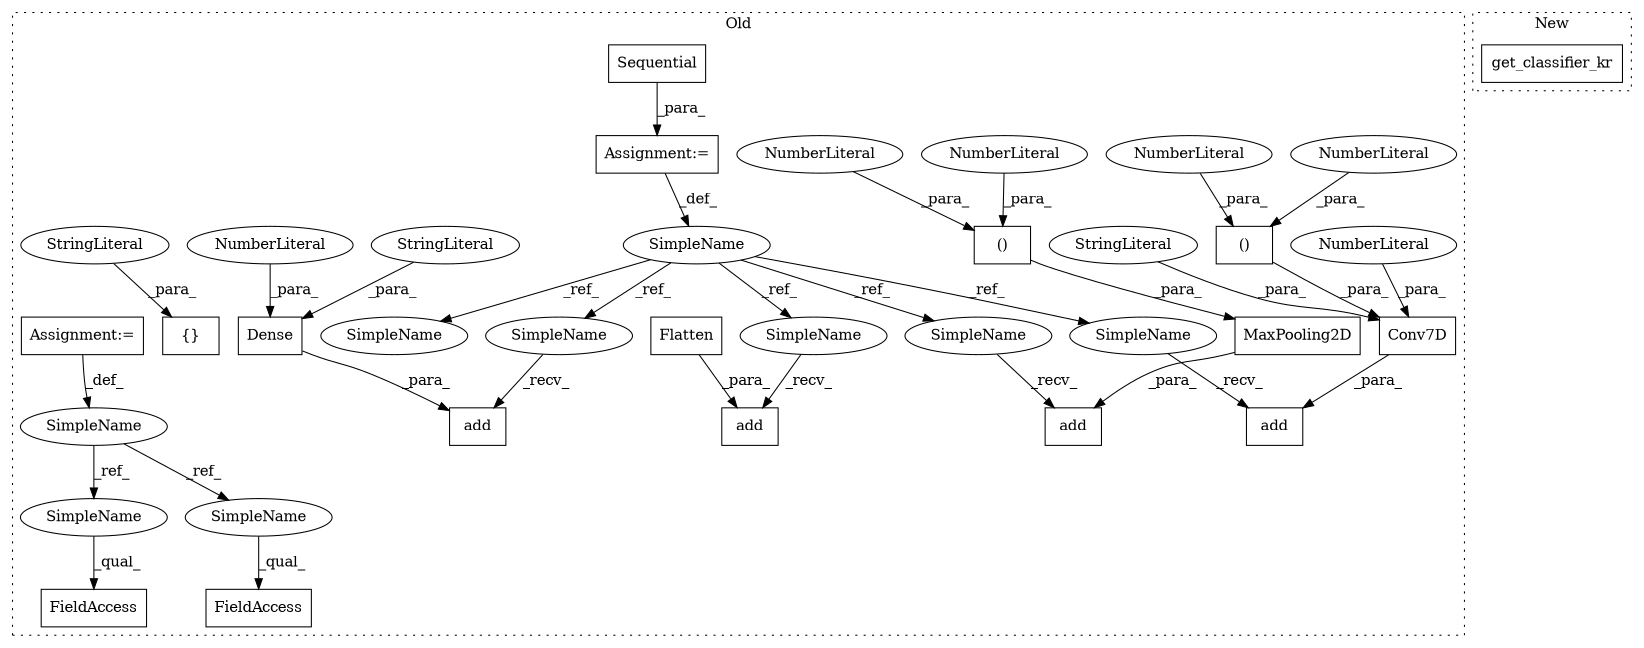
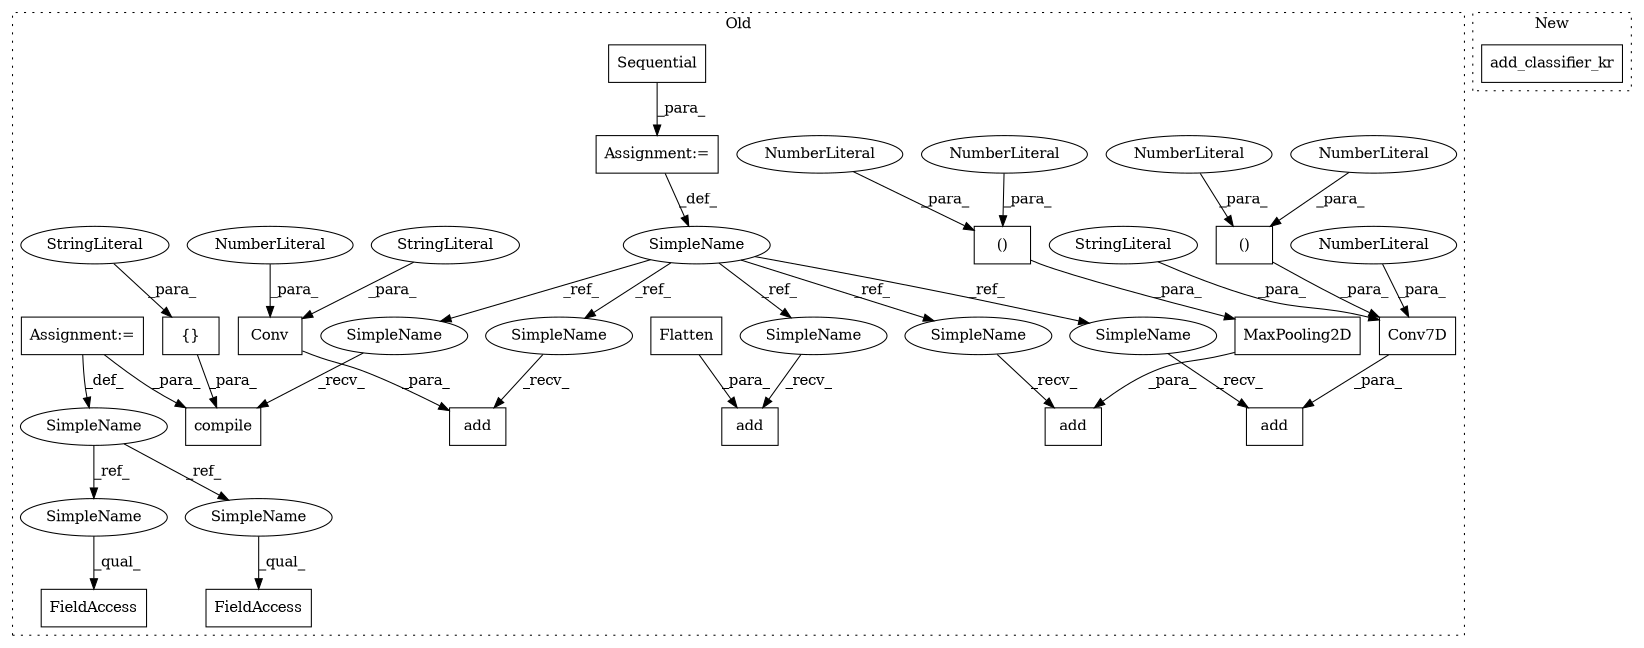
node "get_classifier_kr": label "get_classifier_kr" -> "add_classifier_kr"
node "Dense": label "Dense" -> "Conv"
node "compile": added
